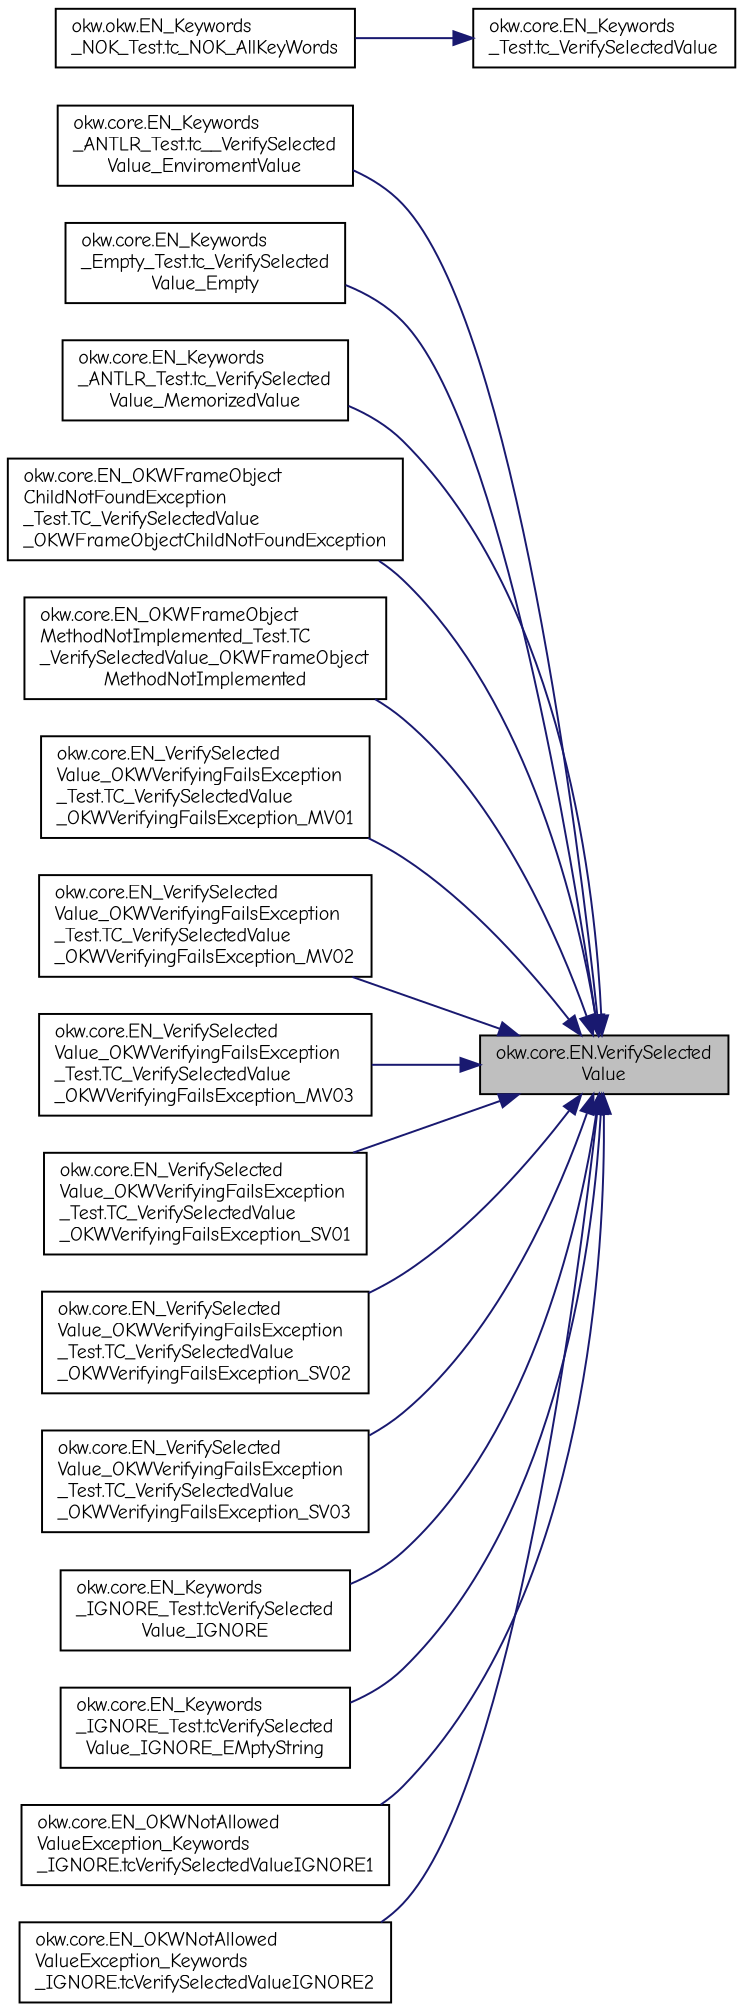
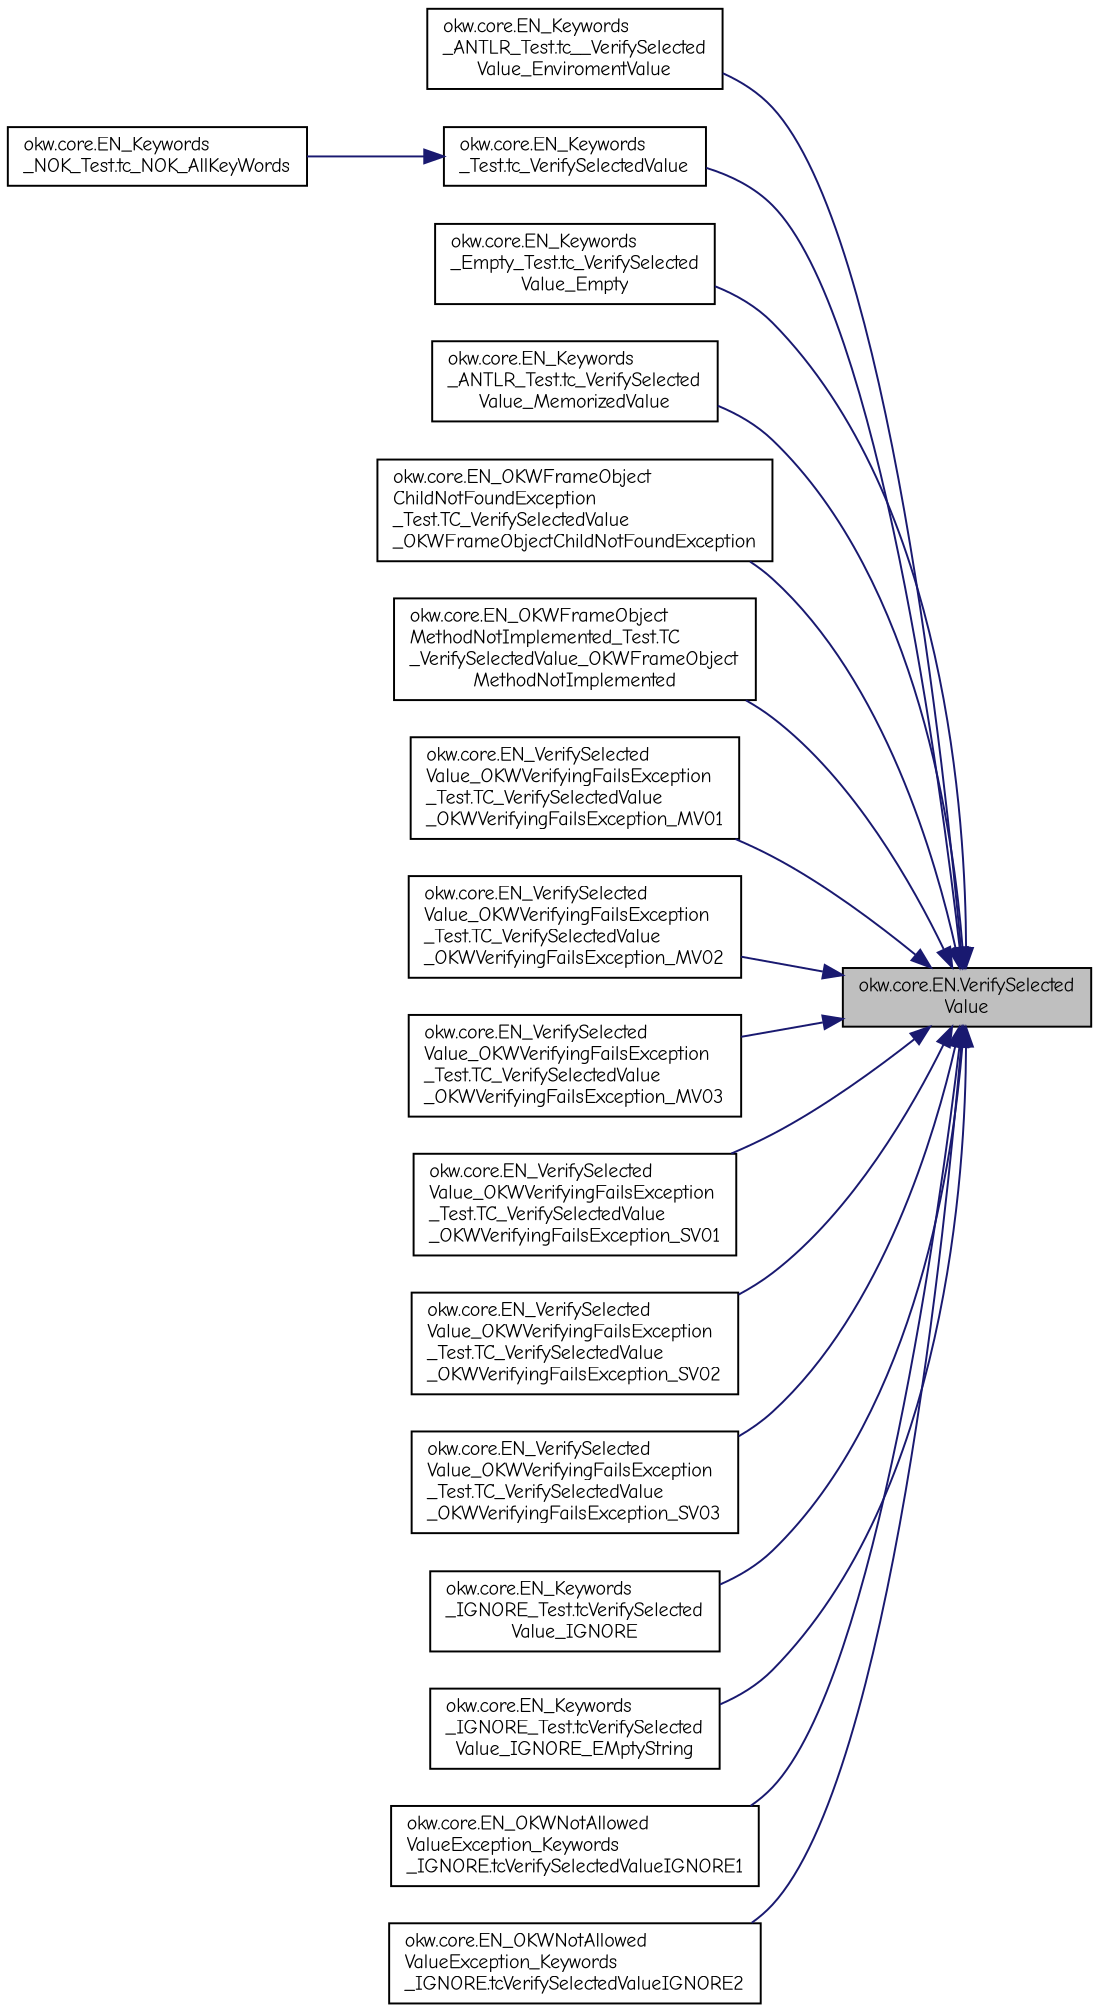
node "okw.okw.EN_Keywords _NOK_Test.tc_NOK_AllKeyWords": label "okw.okw.EN_Keywords _NOK_Test.tc_NOK_AllKeyWords" -> "okw.core.EN_Keywords _NOK_Test.tc_NOK_AllKeyWords"
edge "okw.core.EN_Keywords _Test.tc_VerifySelectedValue" -> "okw.core.EN.VerifySelected Value": added
